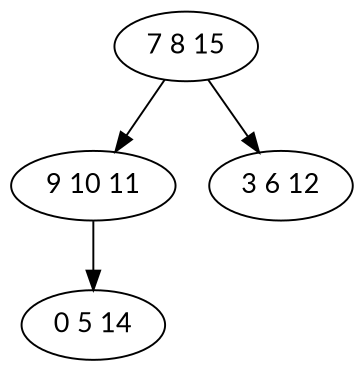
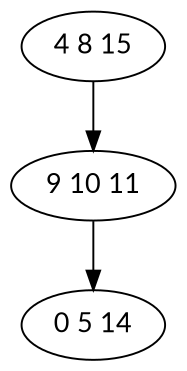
node "7 8 15": label "7 8 15" -> "4 8 15"
node "3 6 12": removed
